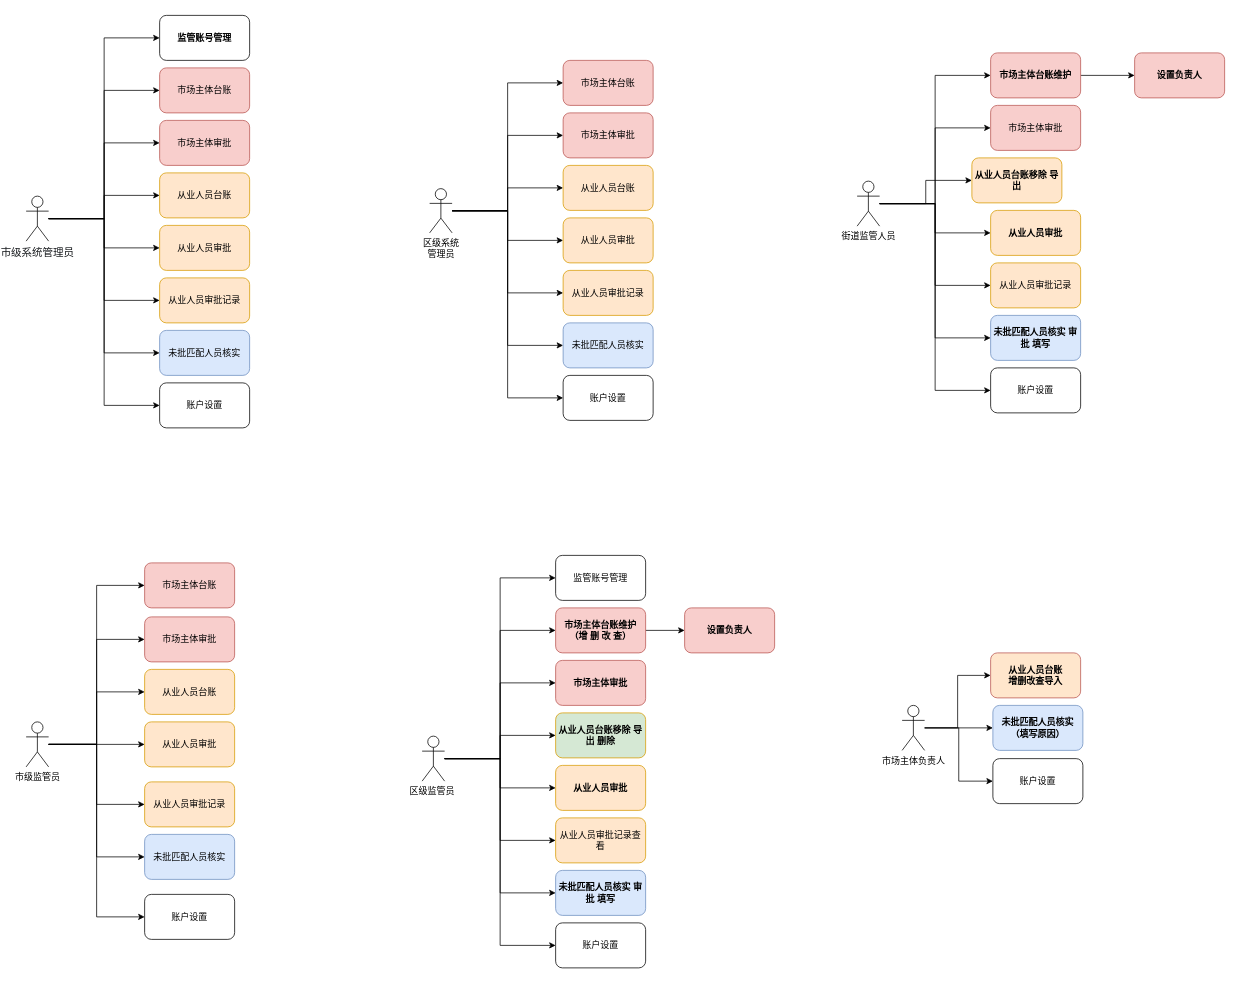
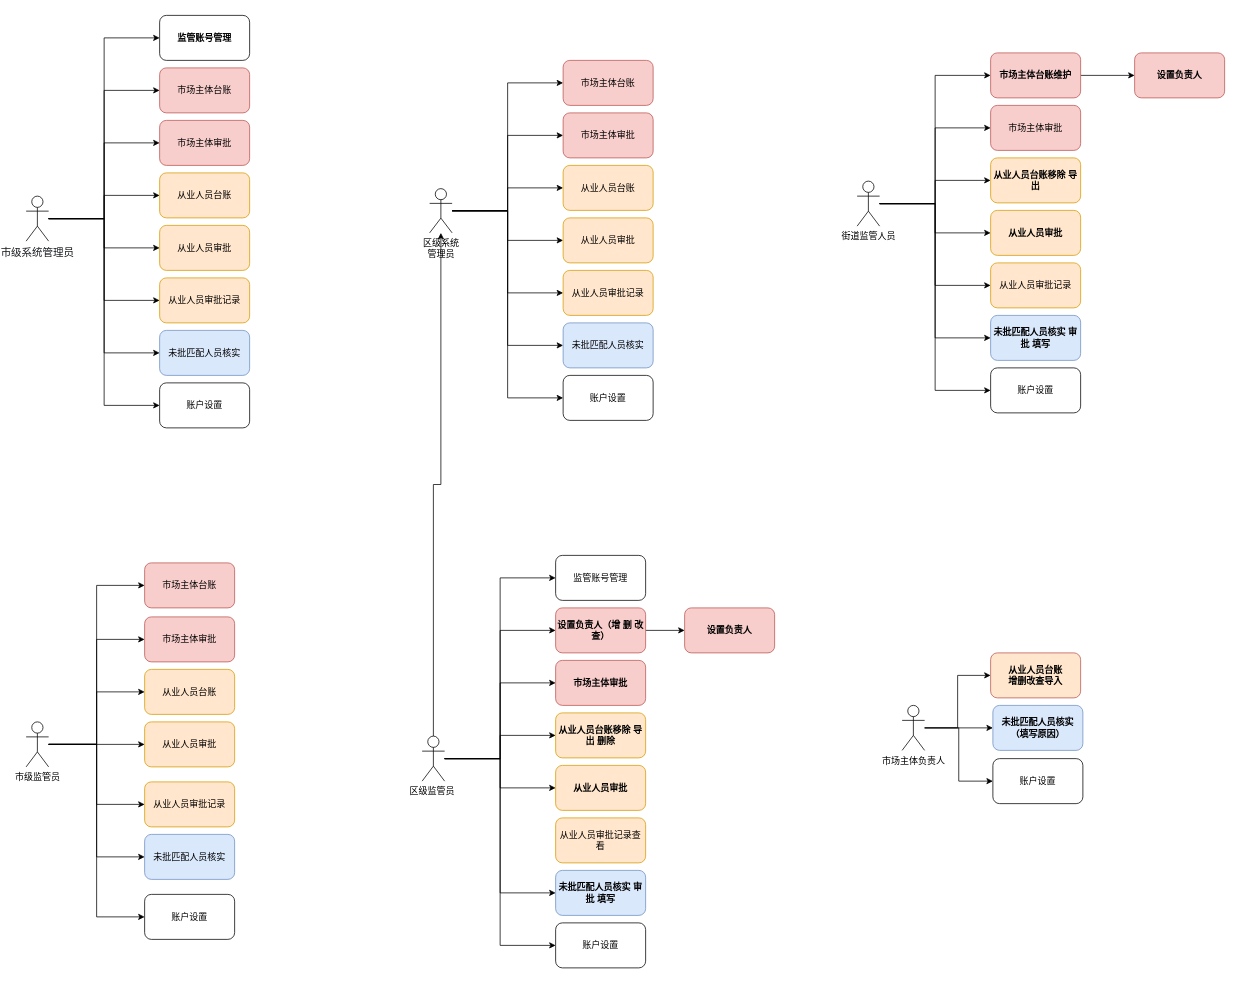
node "从业人员台账移除 导出": moved (1017, 180) -> (1035, 180)
node "市场主体台账维护（增 删 改 查）": label "市场主体台账维护（增 删 改 查）" -> "设置负责人（增 删 改 查）"
node "从业人员台账移除 导出 删除": fillcolor #d5e8d4 -> #ffe6cc
edge "区级监管员" -> "从业人员审批记录查看": now "区级监管员" -> "区级系统 管理员"
